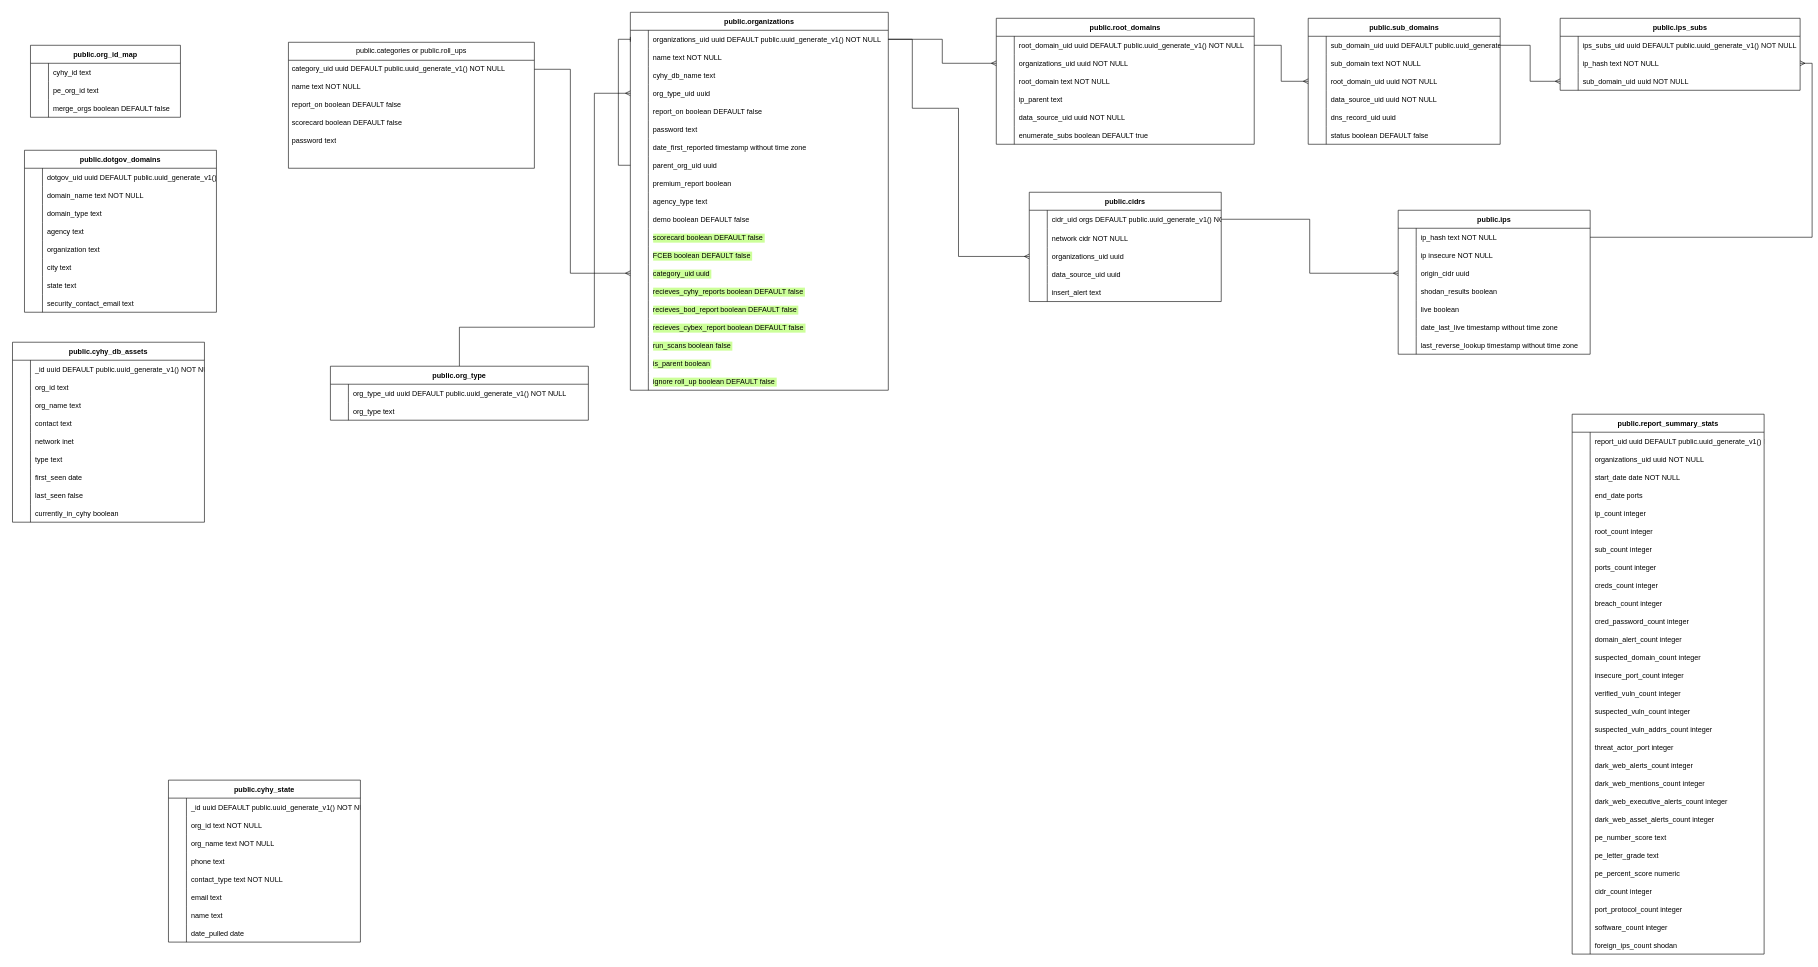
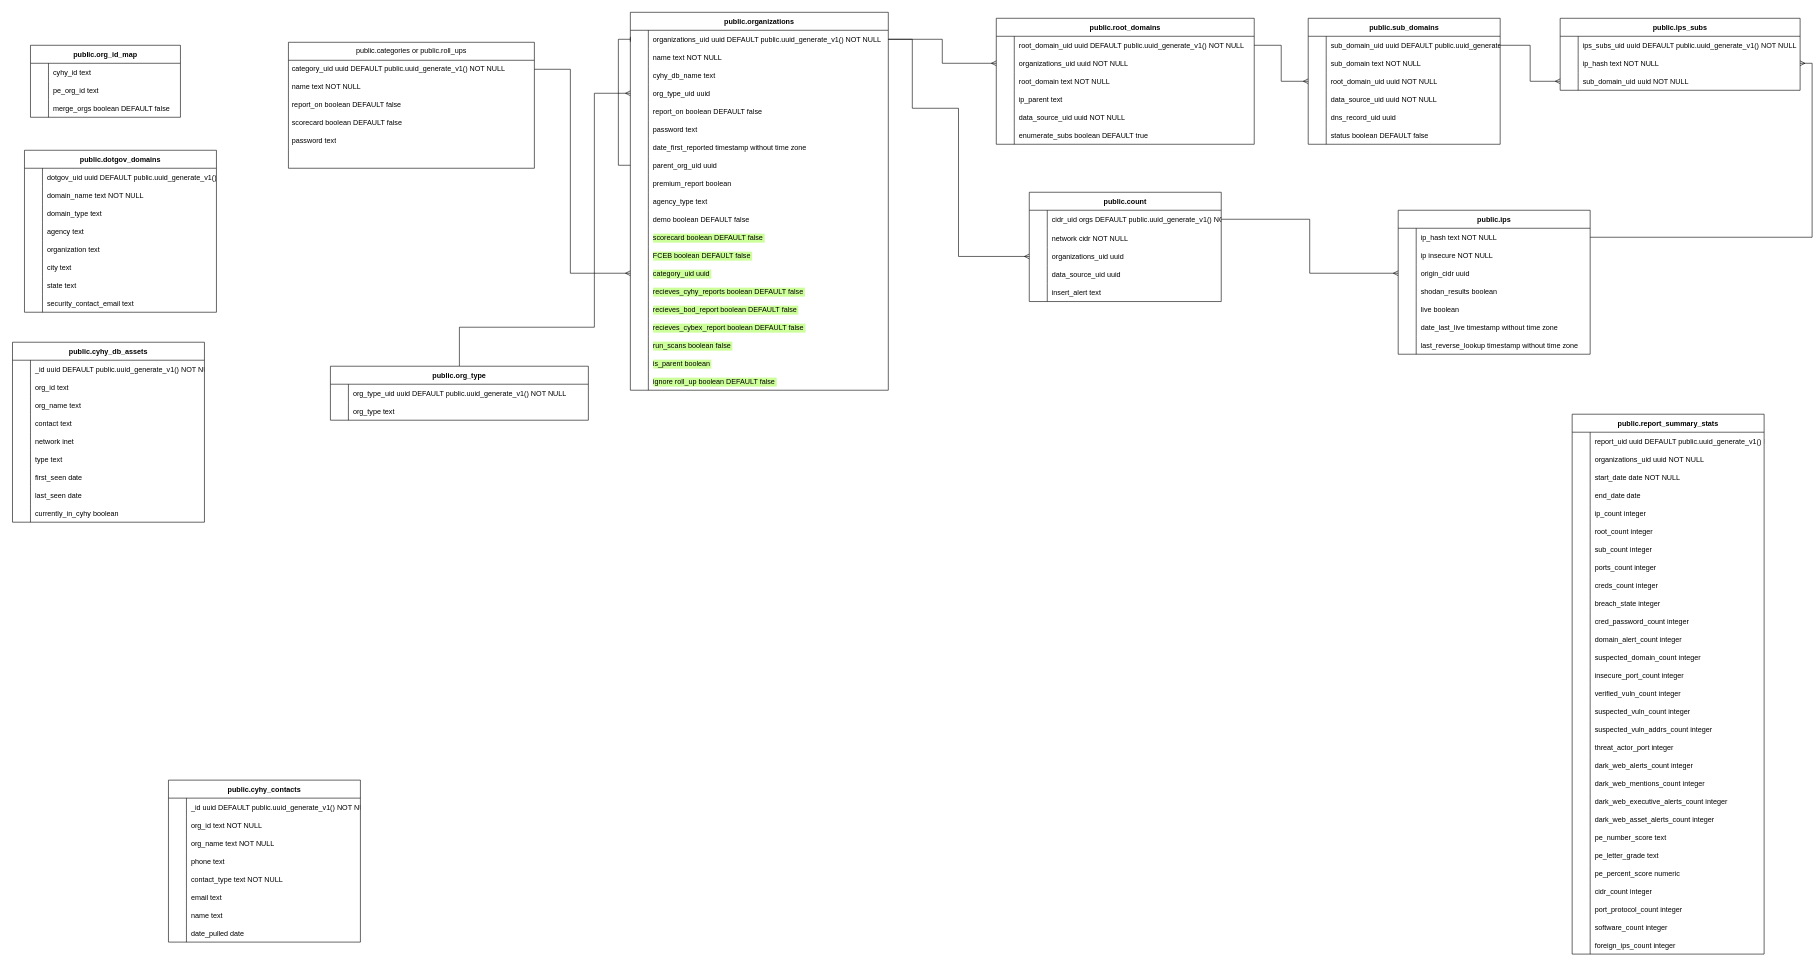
node "public.cidrs": label "public.cidrs" -> "public.count"
node "last_seen false": label "last_seen false" -> "last_seen date"
node "end_date ports": label "end_date ports" -> "end_date date"
node "breach_count integer": label "breach_count integer" -> "breach_state integer"
node "public.cyhy_state": label "public.cyhy_state" -> "public.cyhy_contacts"
node "foreign_ips_count shodan": label "foreign_ips_count shodan" -> "foreign_ips_count integer"
